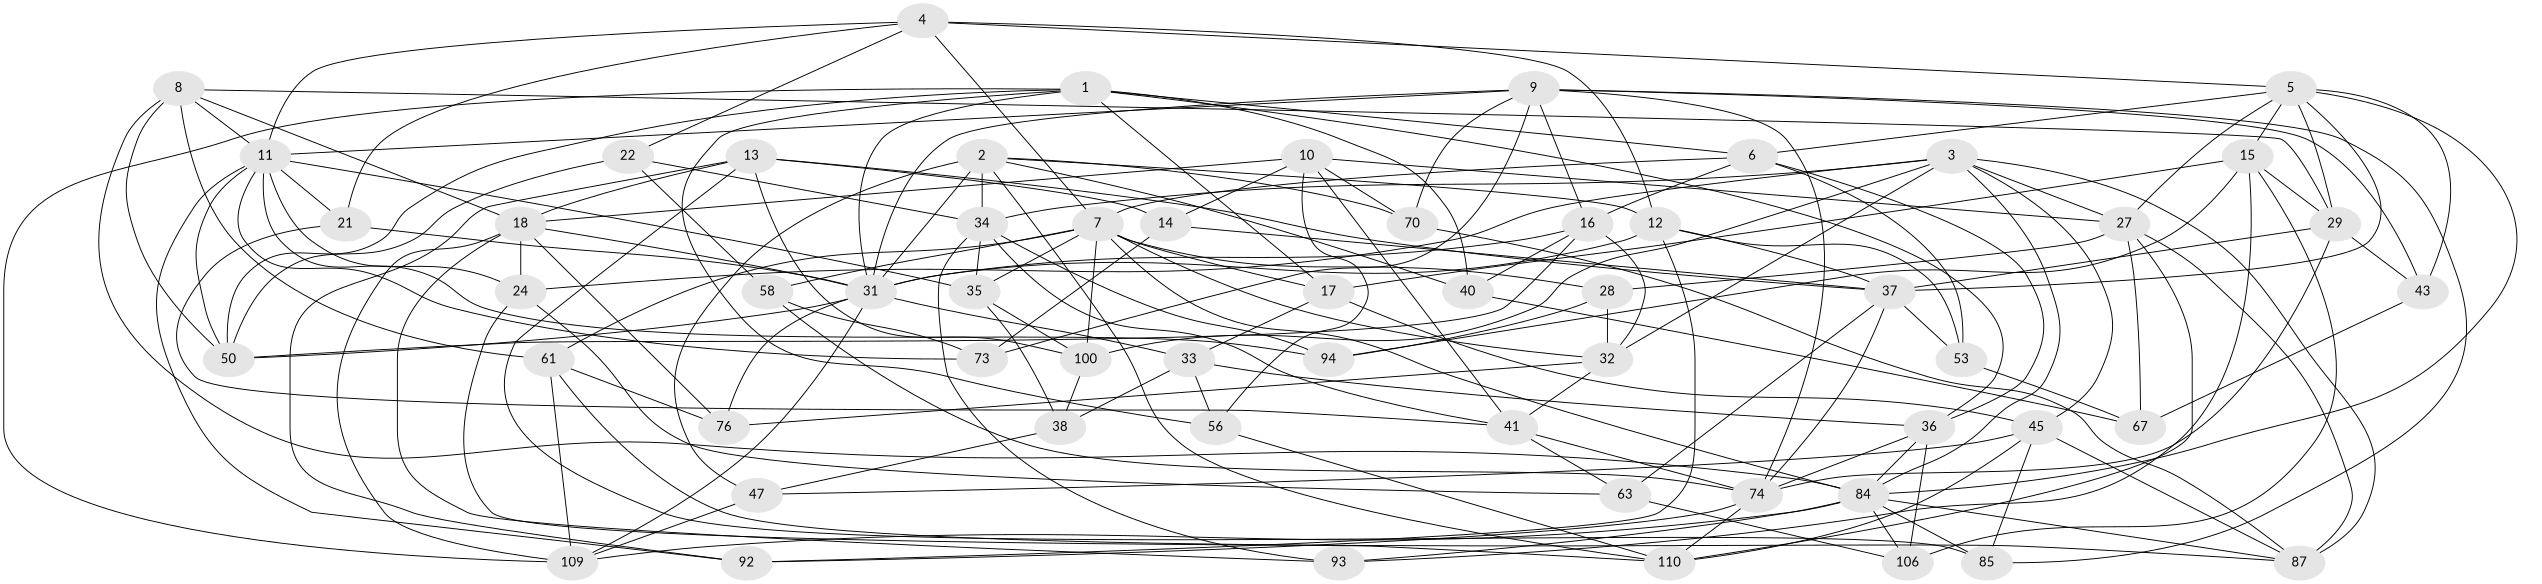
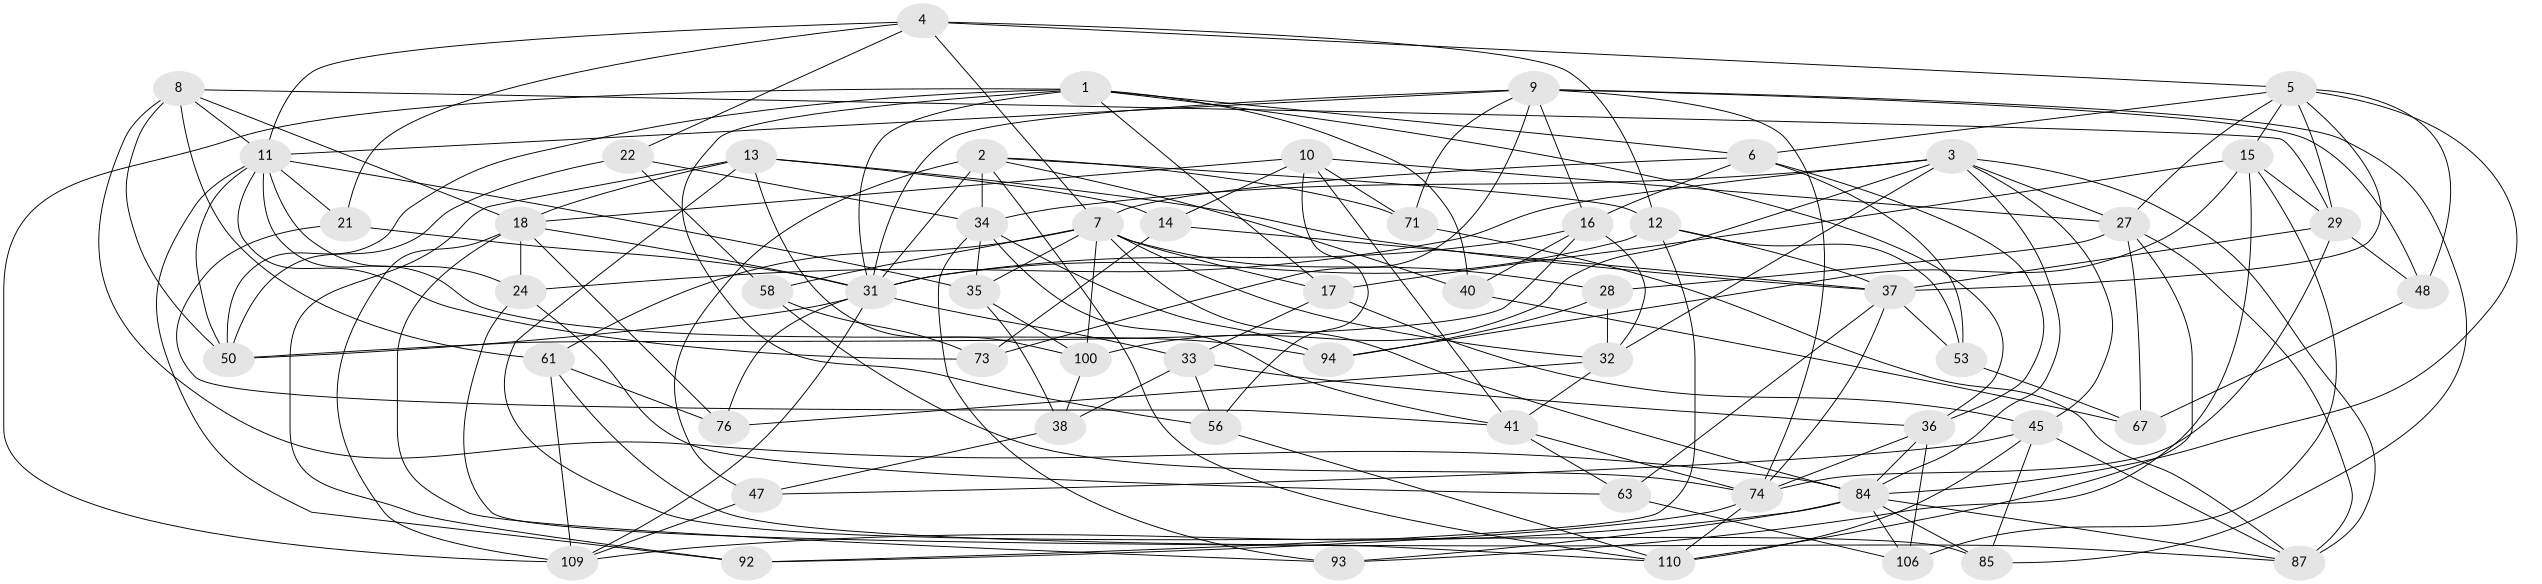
node "70": label "70" -> "71"
node "43": label "43" -> "48"
